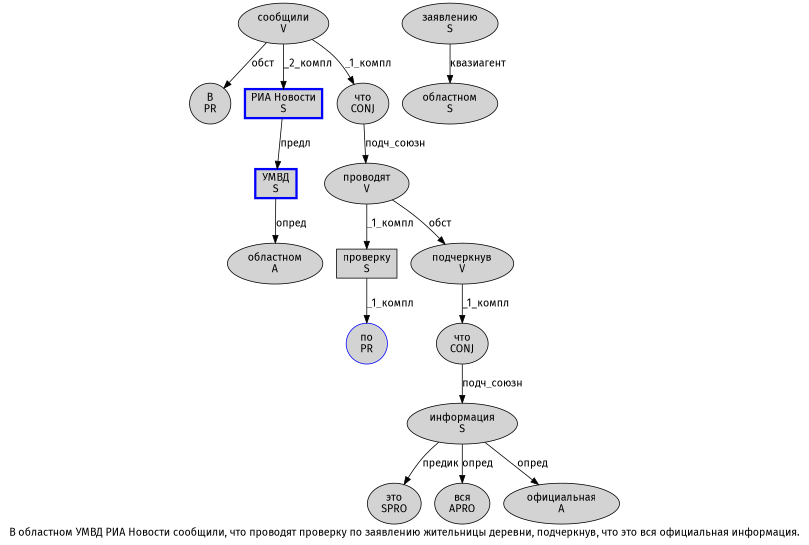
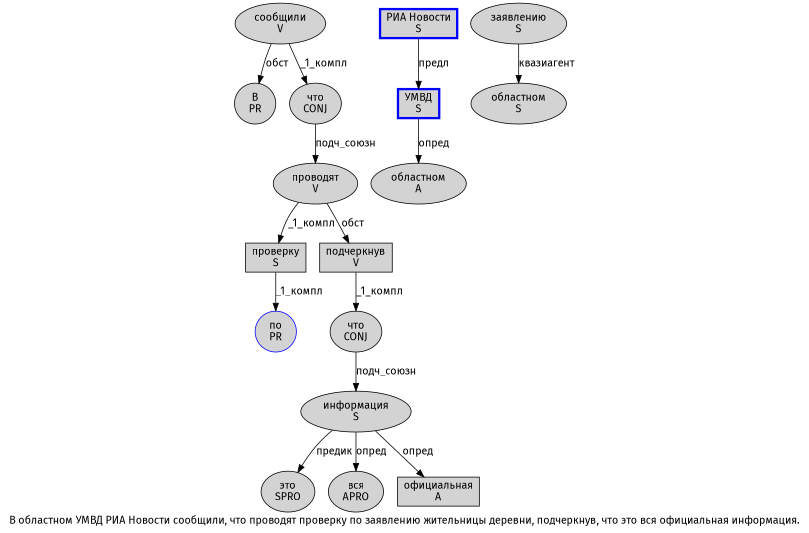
edge "сообщили V" -> "РИА Новости S": removed, label "_2_компл"
node "подчеркнув V": shape ellipse -> box
node "официальная A": shape ellipse -> box
